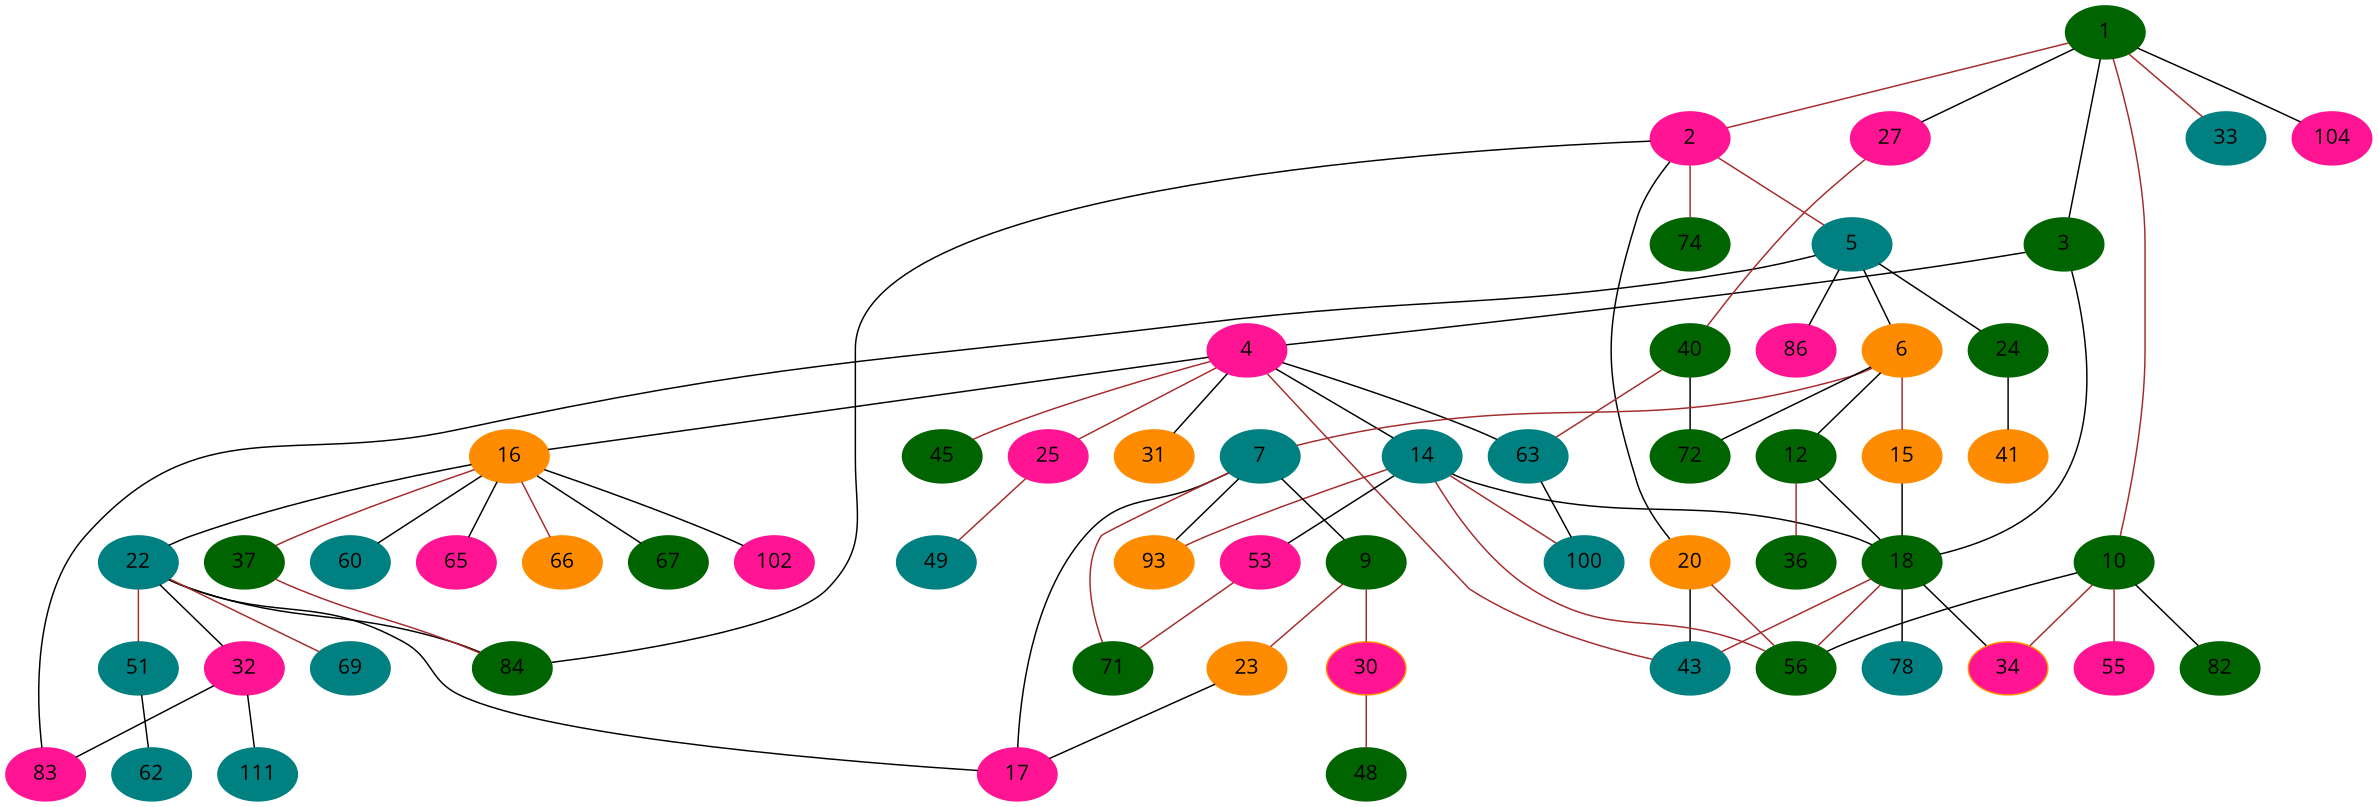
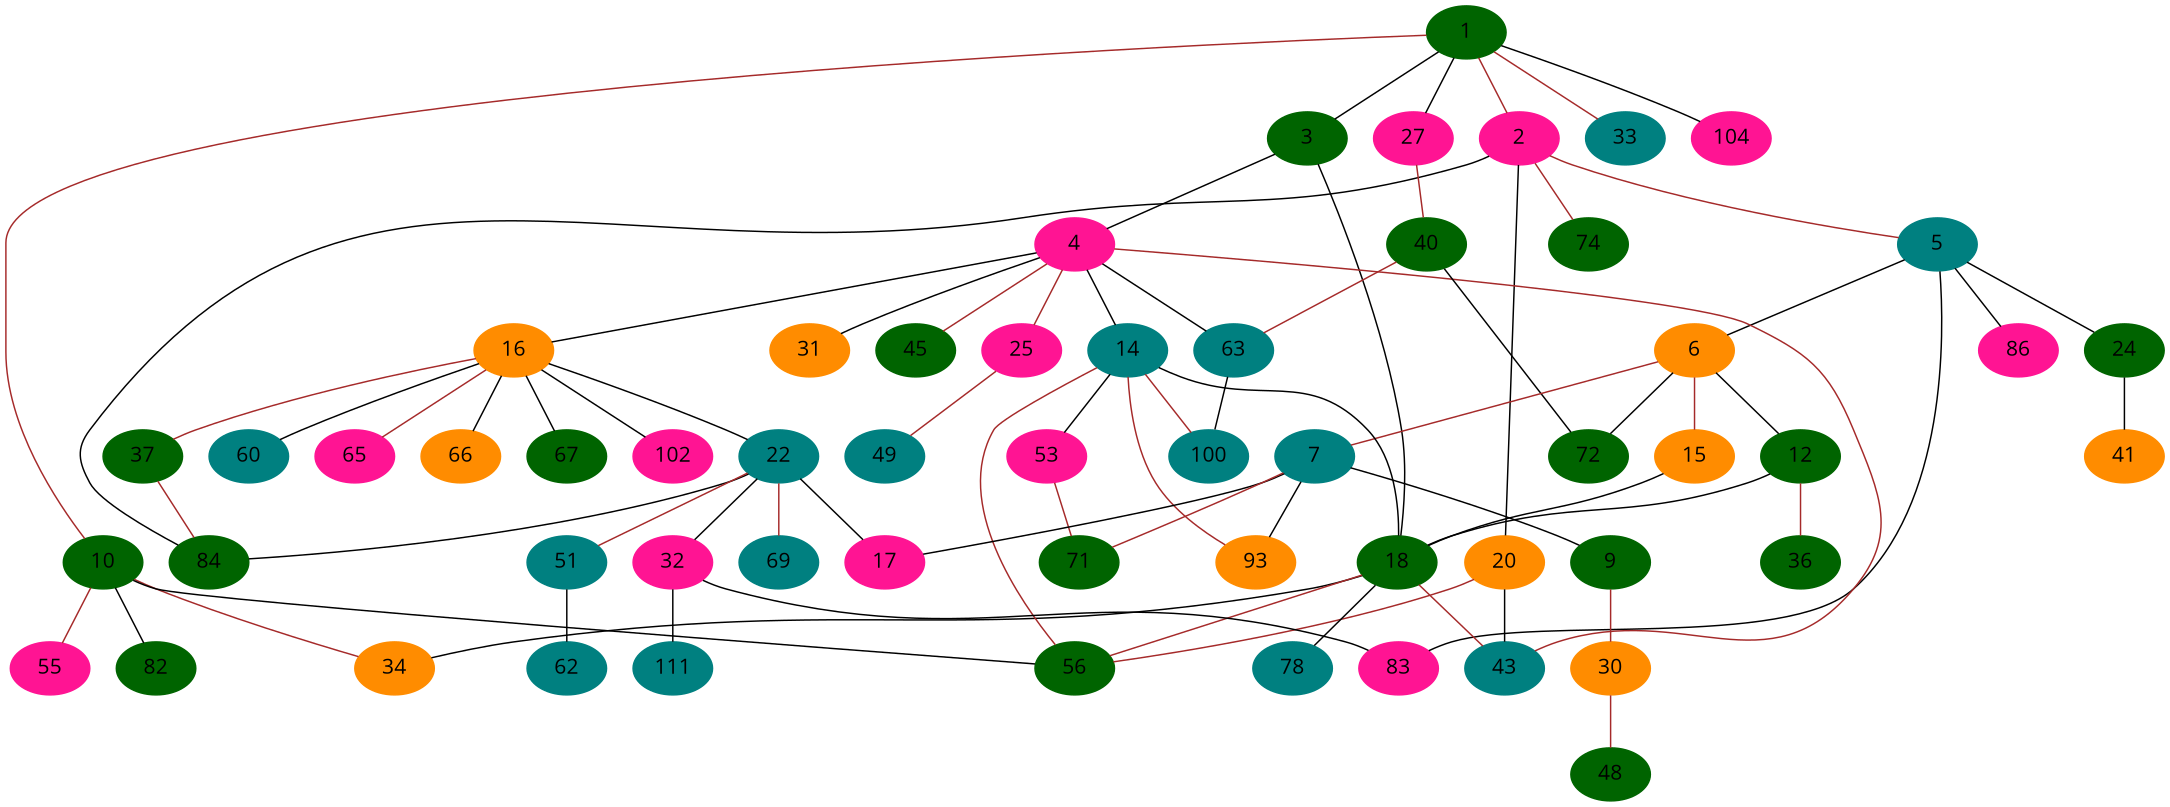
edge "16" -- "65": color black -> brown
edge "16" -- "66": color brown -> black
node "23": removed
node "30": fillcolor deeppink -> darkorange
node "34": fillcolor deeppink -> darkorange
